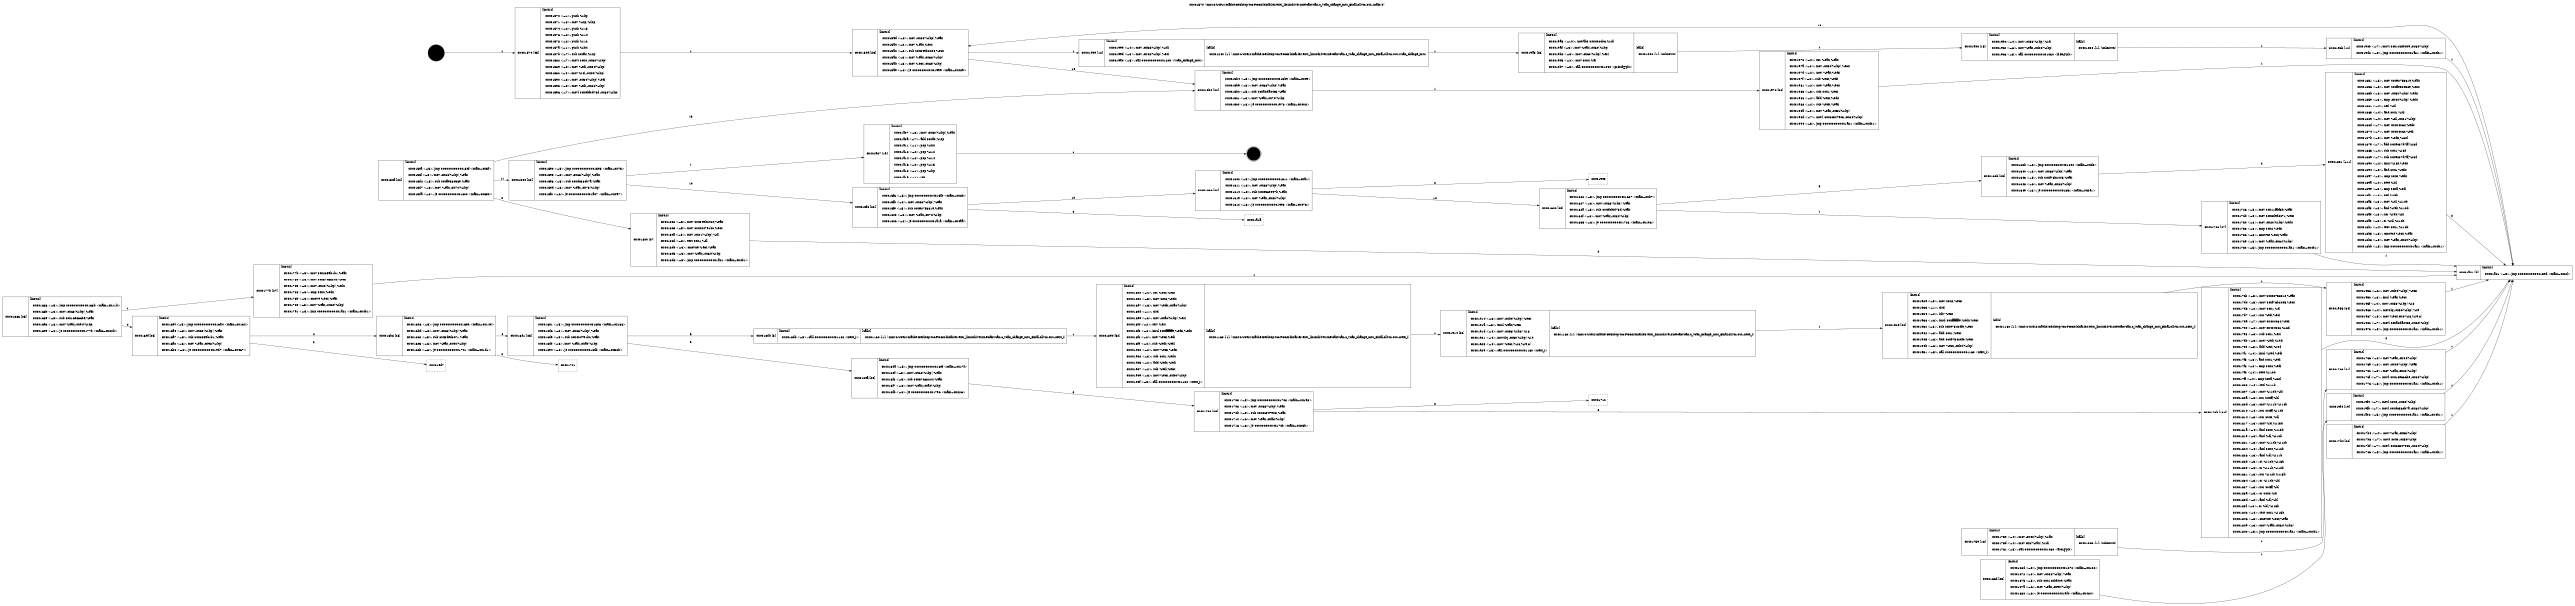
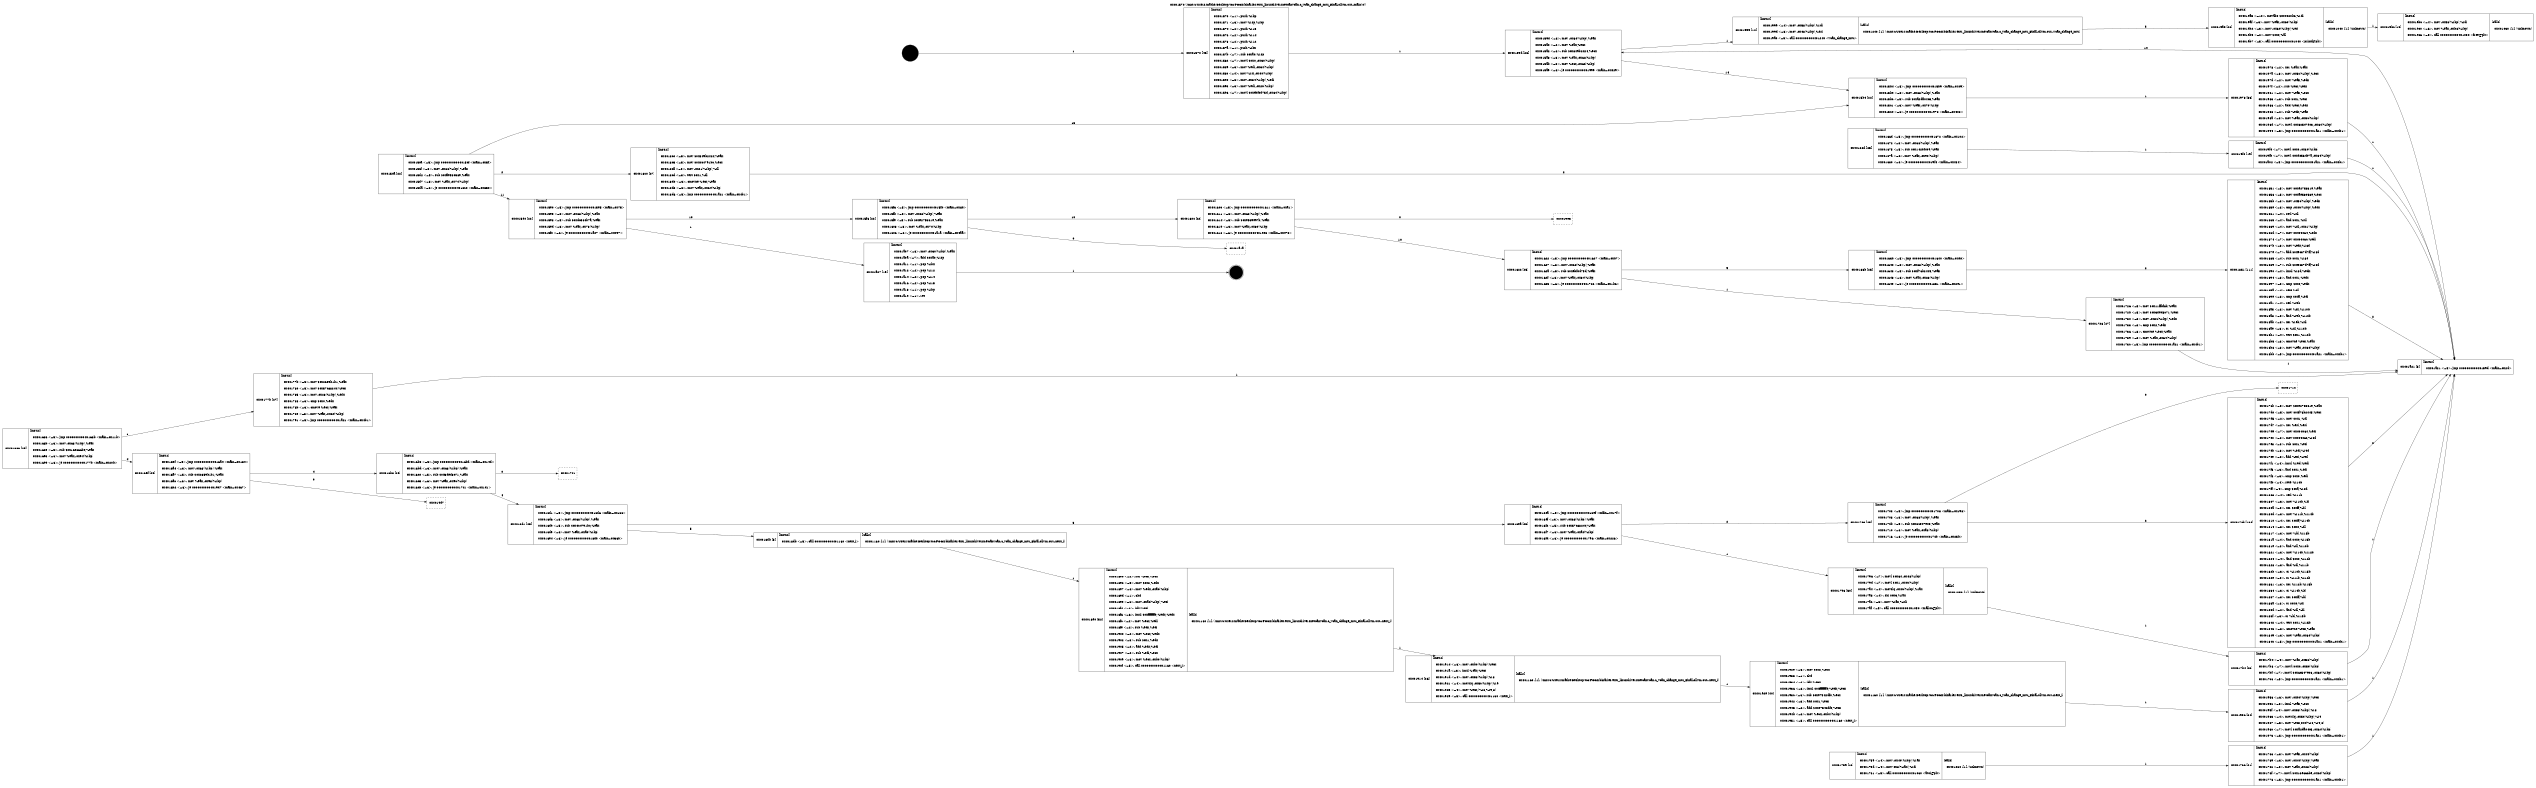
node "0x4019cb [12]": removed
edge "0x401999 [12]" -> "0x4019a5 [23]": label " 1" -> " 3"
node "0x401796 [30]": added
